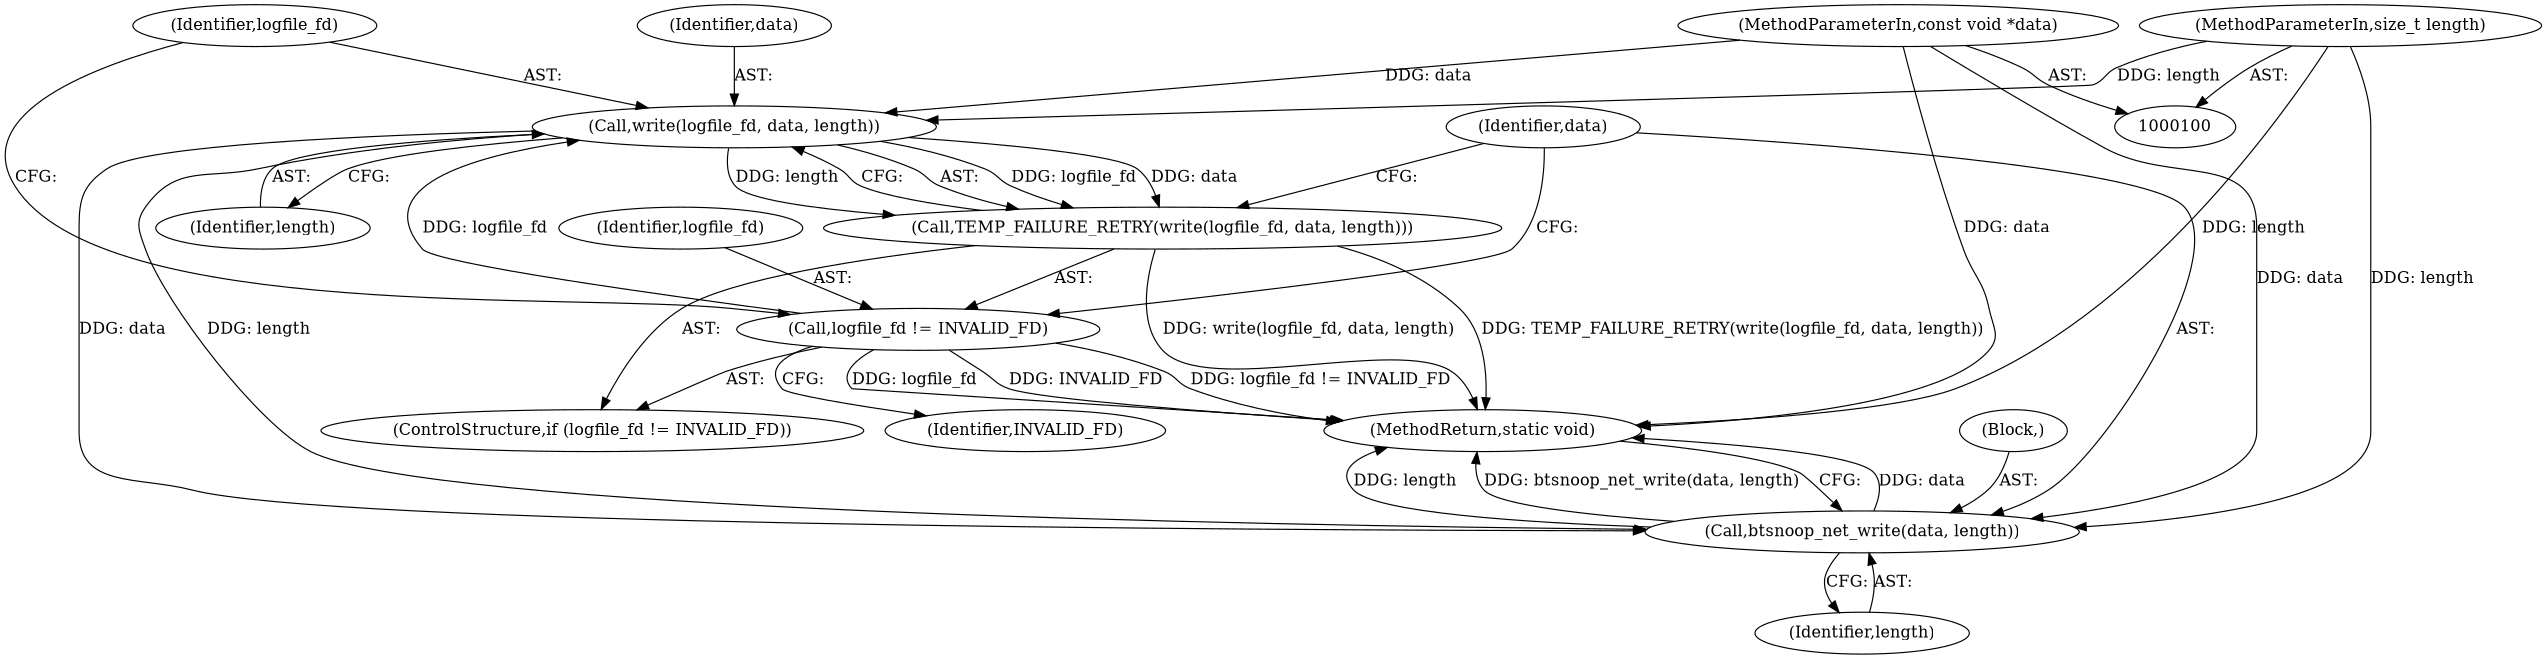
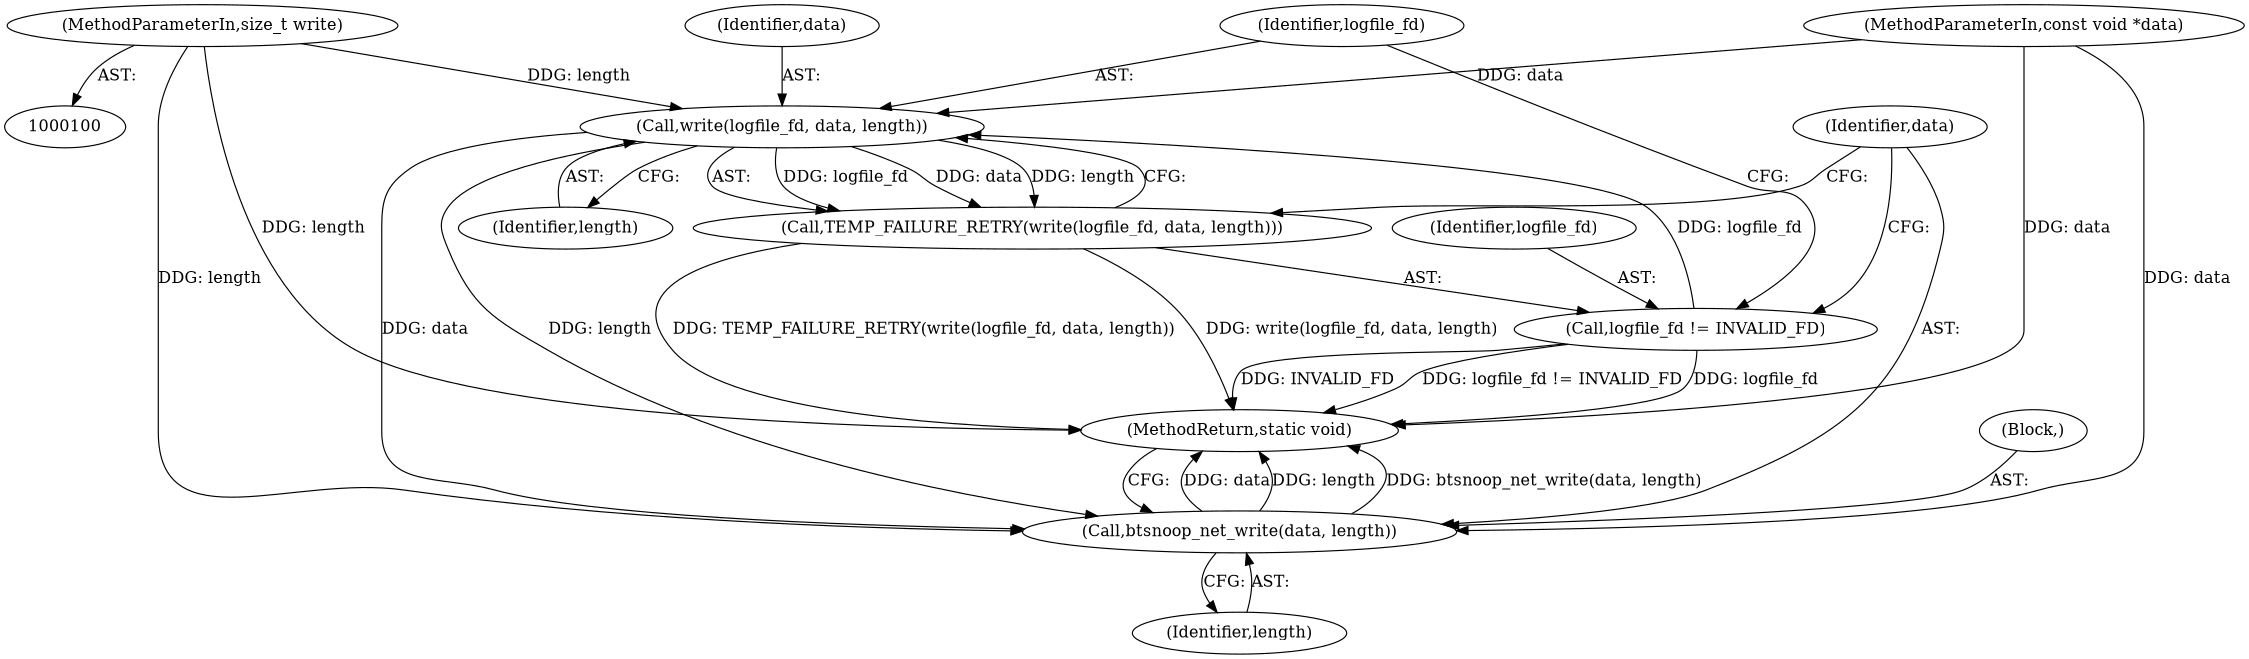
node "(MethodParameterIn,size_t length)": label "(MethodParameterIn,size_t length)" -> "(MethodParameterIn,size_t write)"
edge "(MethodParameterIn,const void *data)" -> "1000100": removed, label "AST:"
node "(ControlStructure,if (logfile_fd != INVALID_FD))": removed
node "(Identifier,INVALID_FD)": removed
